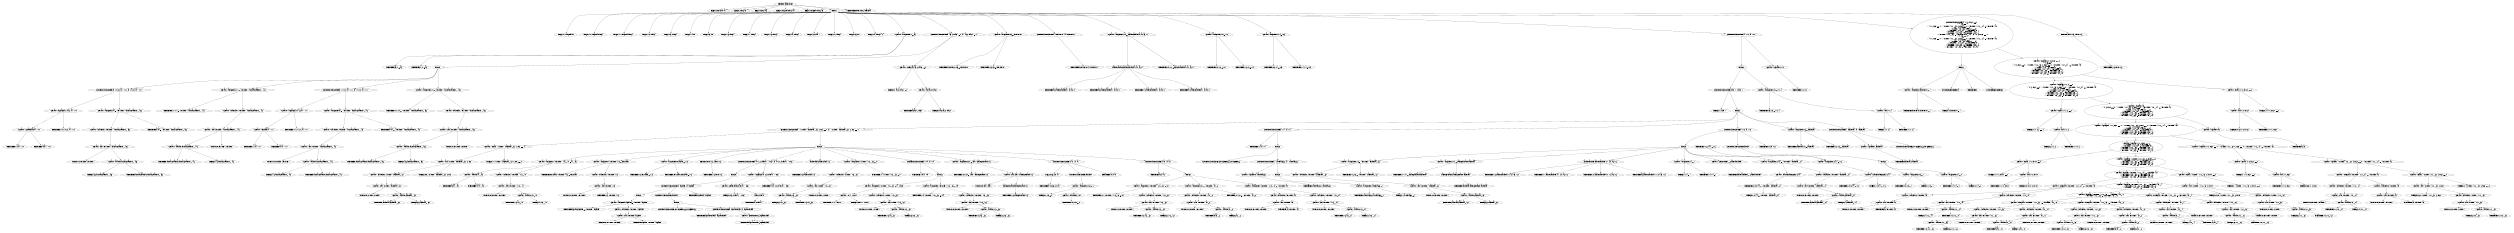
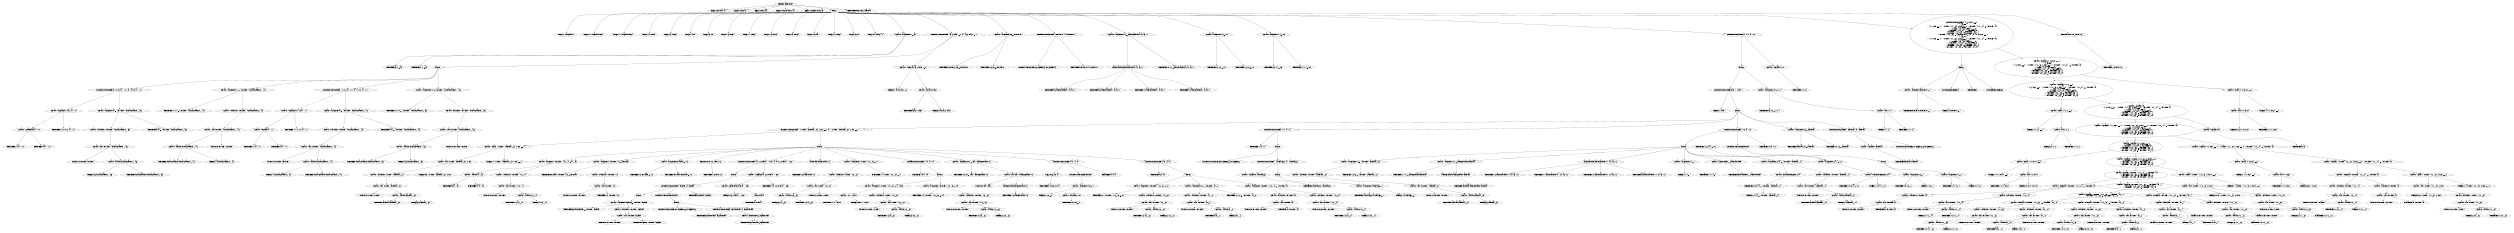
node "(CONTROL_STRUCTURE,goto LABEL_29;,goto LABEL_29;)": added
